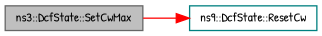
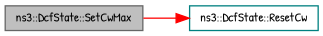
node "ns9::DcfState::ResetCw": label "ns9::DcfState::ResetCw" -> "ns3::DcfState::ResetCw"
